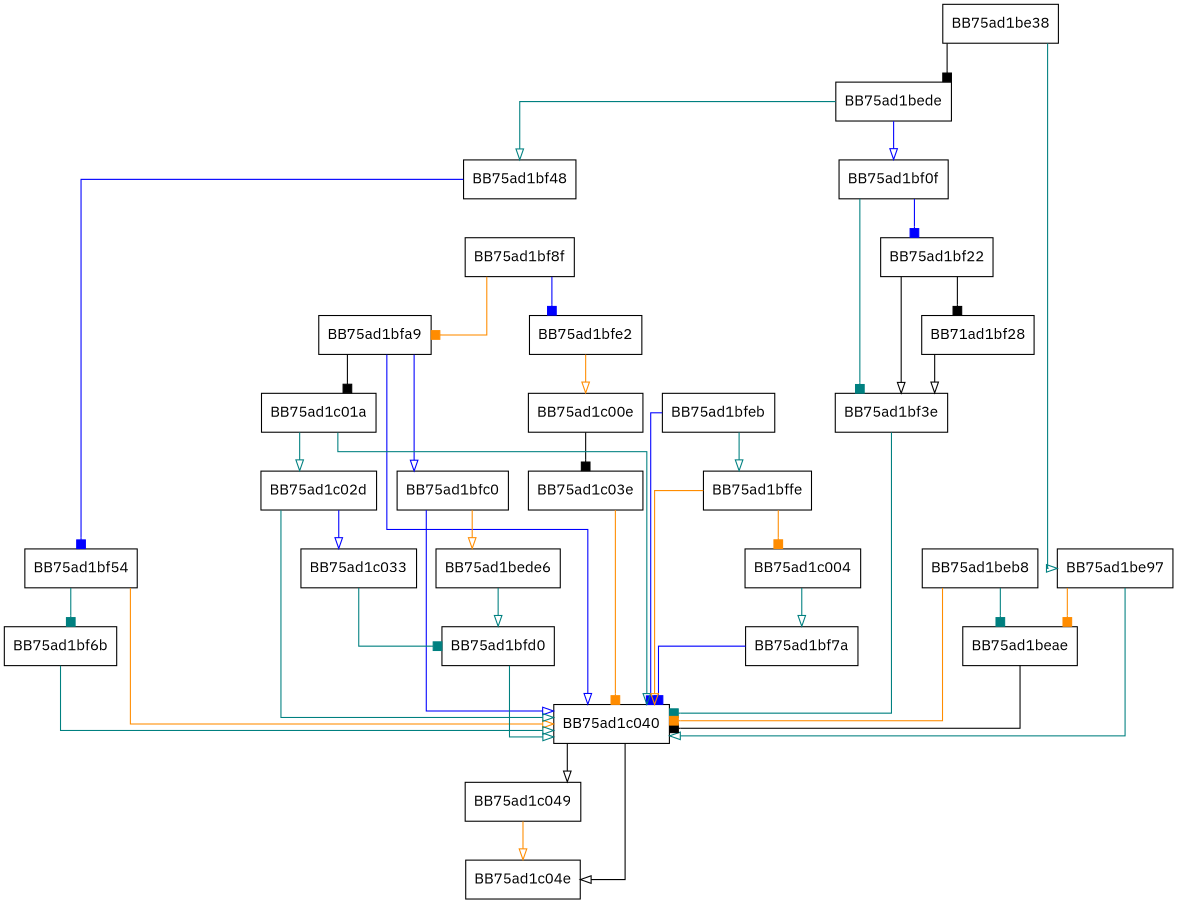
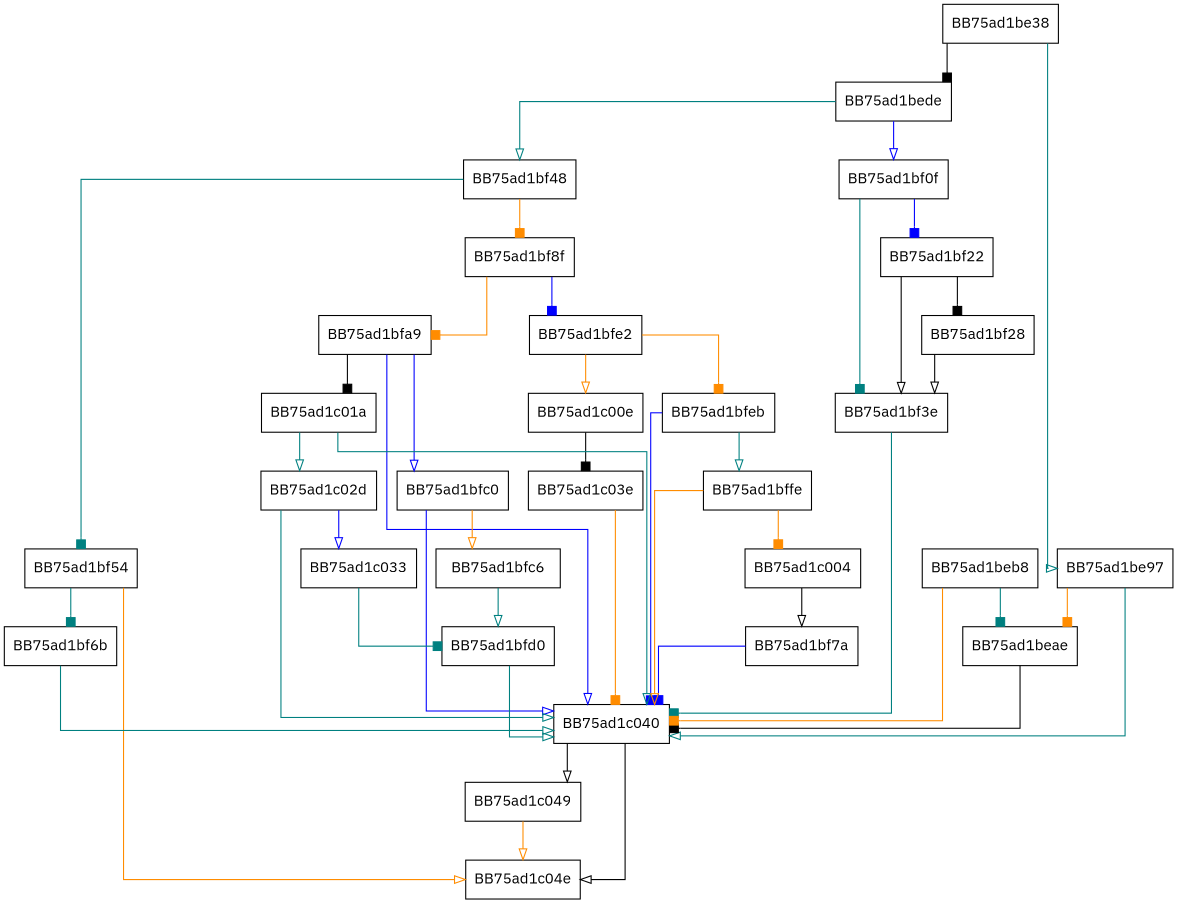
edge "BB75ad1bf48" -> "BB75ad1bf54": color blue -> teal
edge "BB75ad1bf48" -> "BB75ad1bf8f": added
edge "BB75ad1bfe2" -> "BB75ad1bfeb": added
node "BB71ad1bf28": label "BB71ad1bf28" -> "BB75ad1bf28"
node "BB75ad1bede6": label "BB75ad1bede6" -> "BB75ad1bfc6"
edge "BB75ad1c004" -> "BB75ad1bf7a": color teal -> black
edge "BB75ad1bf54" -> "BB75ad1c040": now "BB75ad1bf54" -> "BB75ad1c04e"
